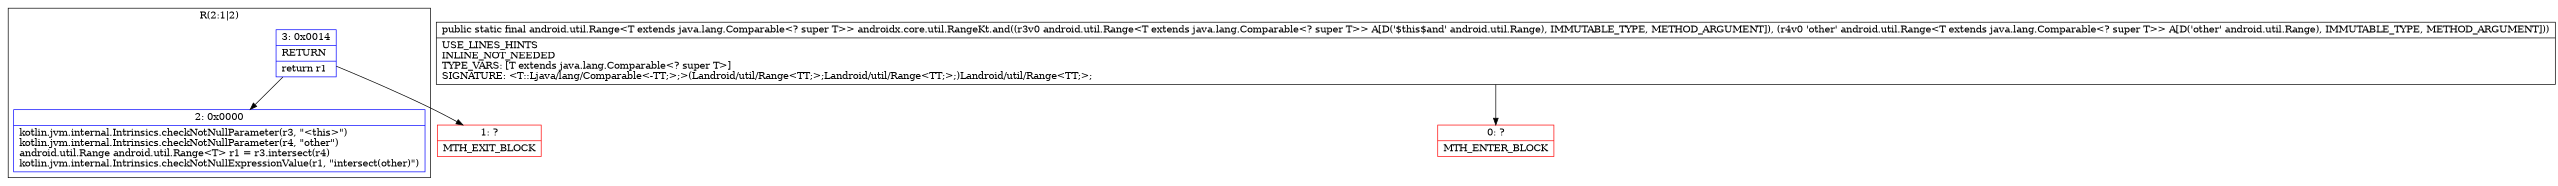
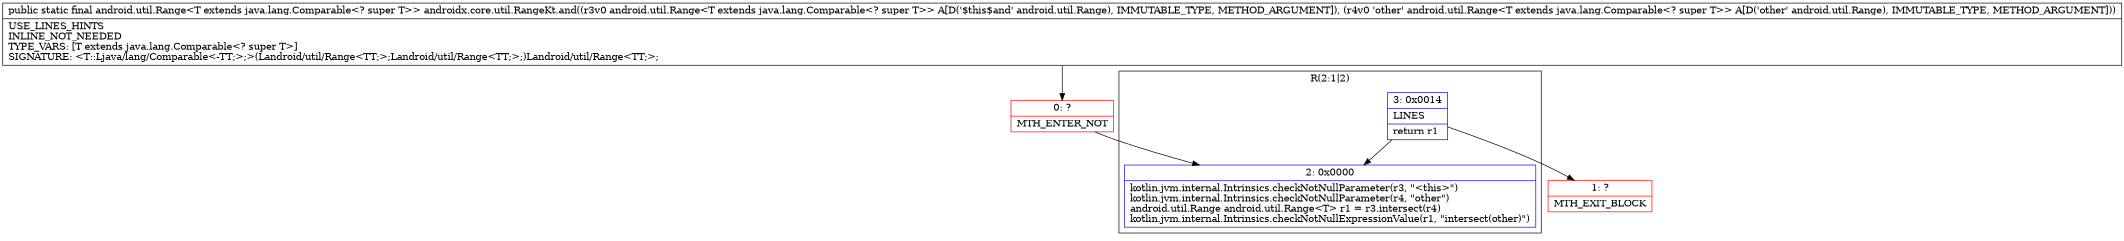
node "3: 0x0014": text "RETURN" -> "LINES"
node "0: ?": text "MTH_ENTER_BLOCK" -> "MTH_ENTER_NOT"
edge "0: ?" -> "2: 0x0000": added
